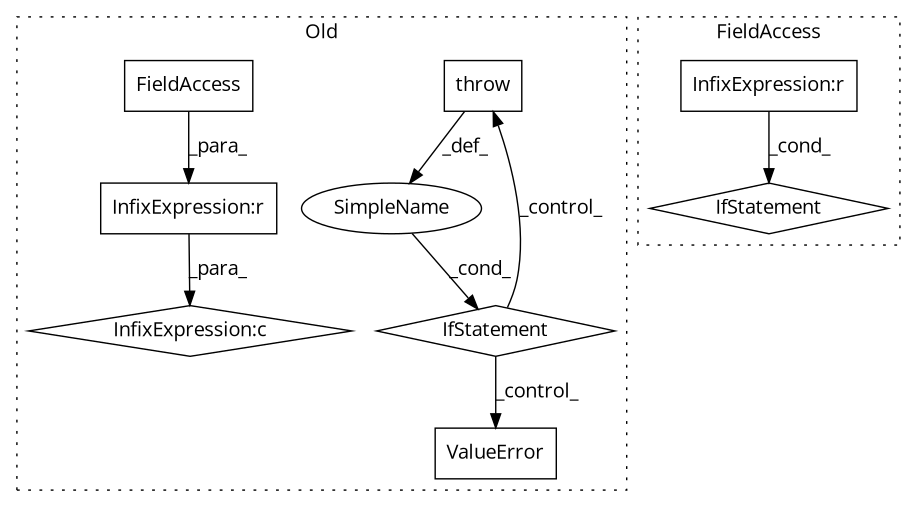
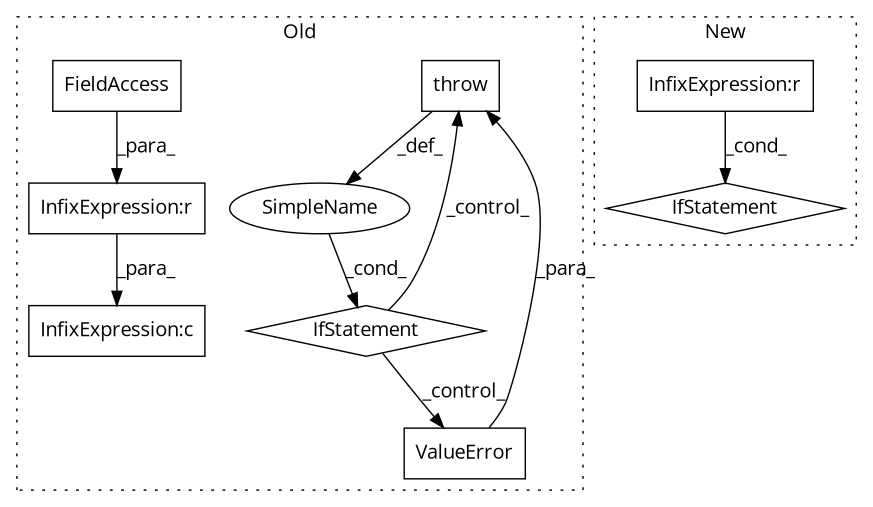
cluster "FieldAccess": label "FieldAccess" -> "New"
edge "ValueError" -> "throw": added, label "_para_"
node "InfixExpression:c": shape diamond -> box
